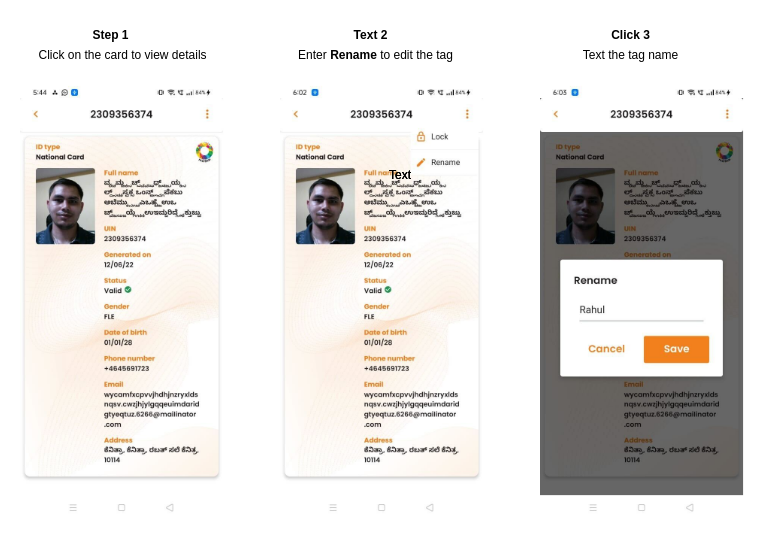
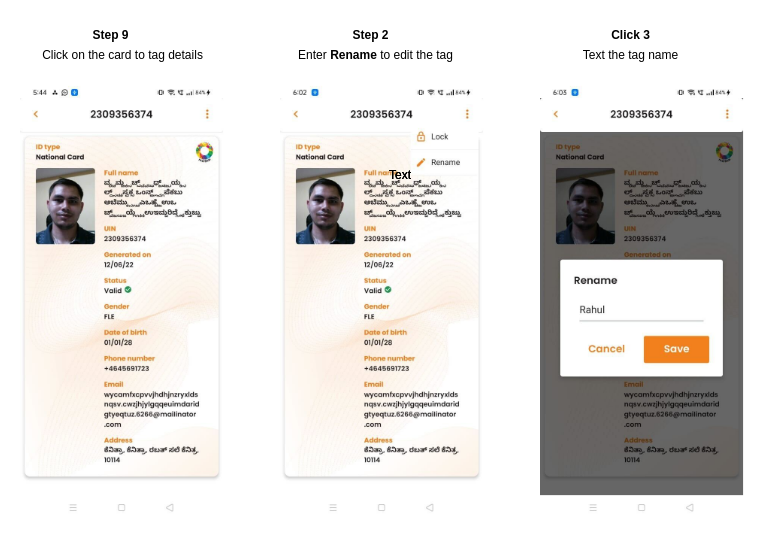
node "Step 1": label "Step 1" -> "Step 9"
node "Text 2": label "Text 2" -> "Step 2"
node "Click on the card to view details": label "Click on the card to view details" -> "Click on the card to tag details"
